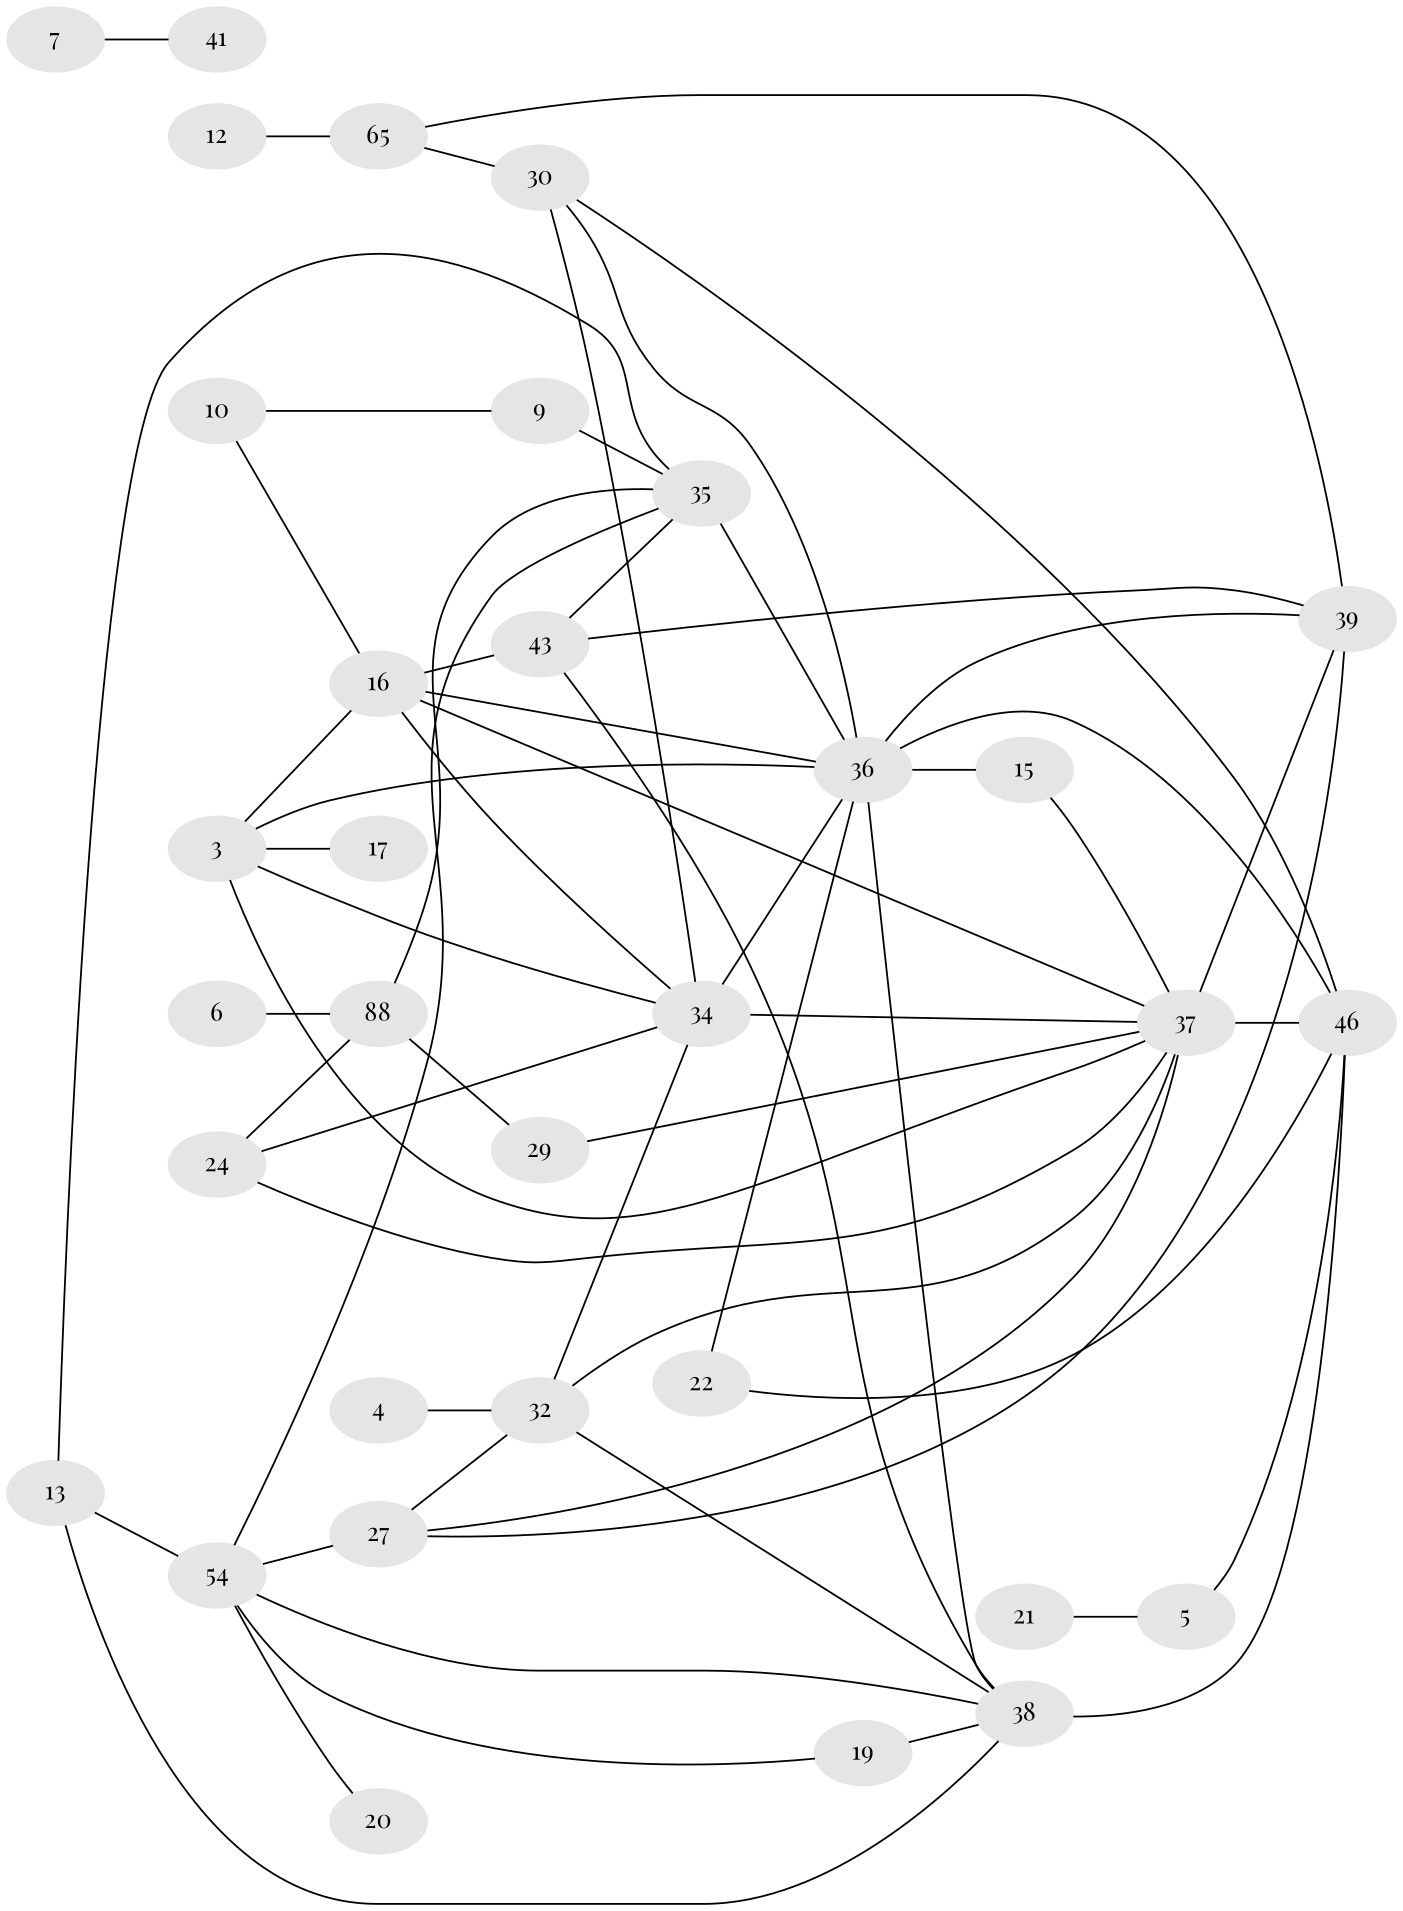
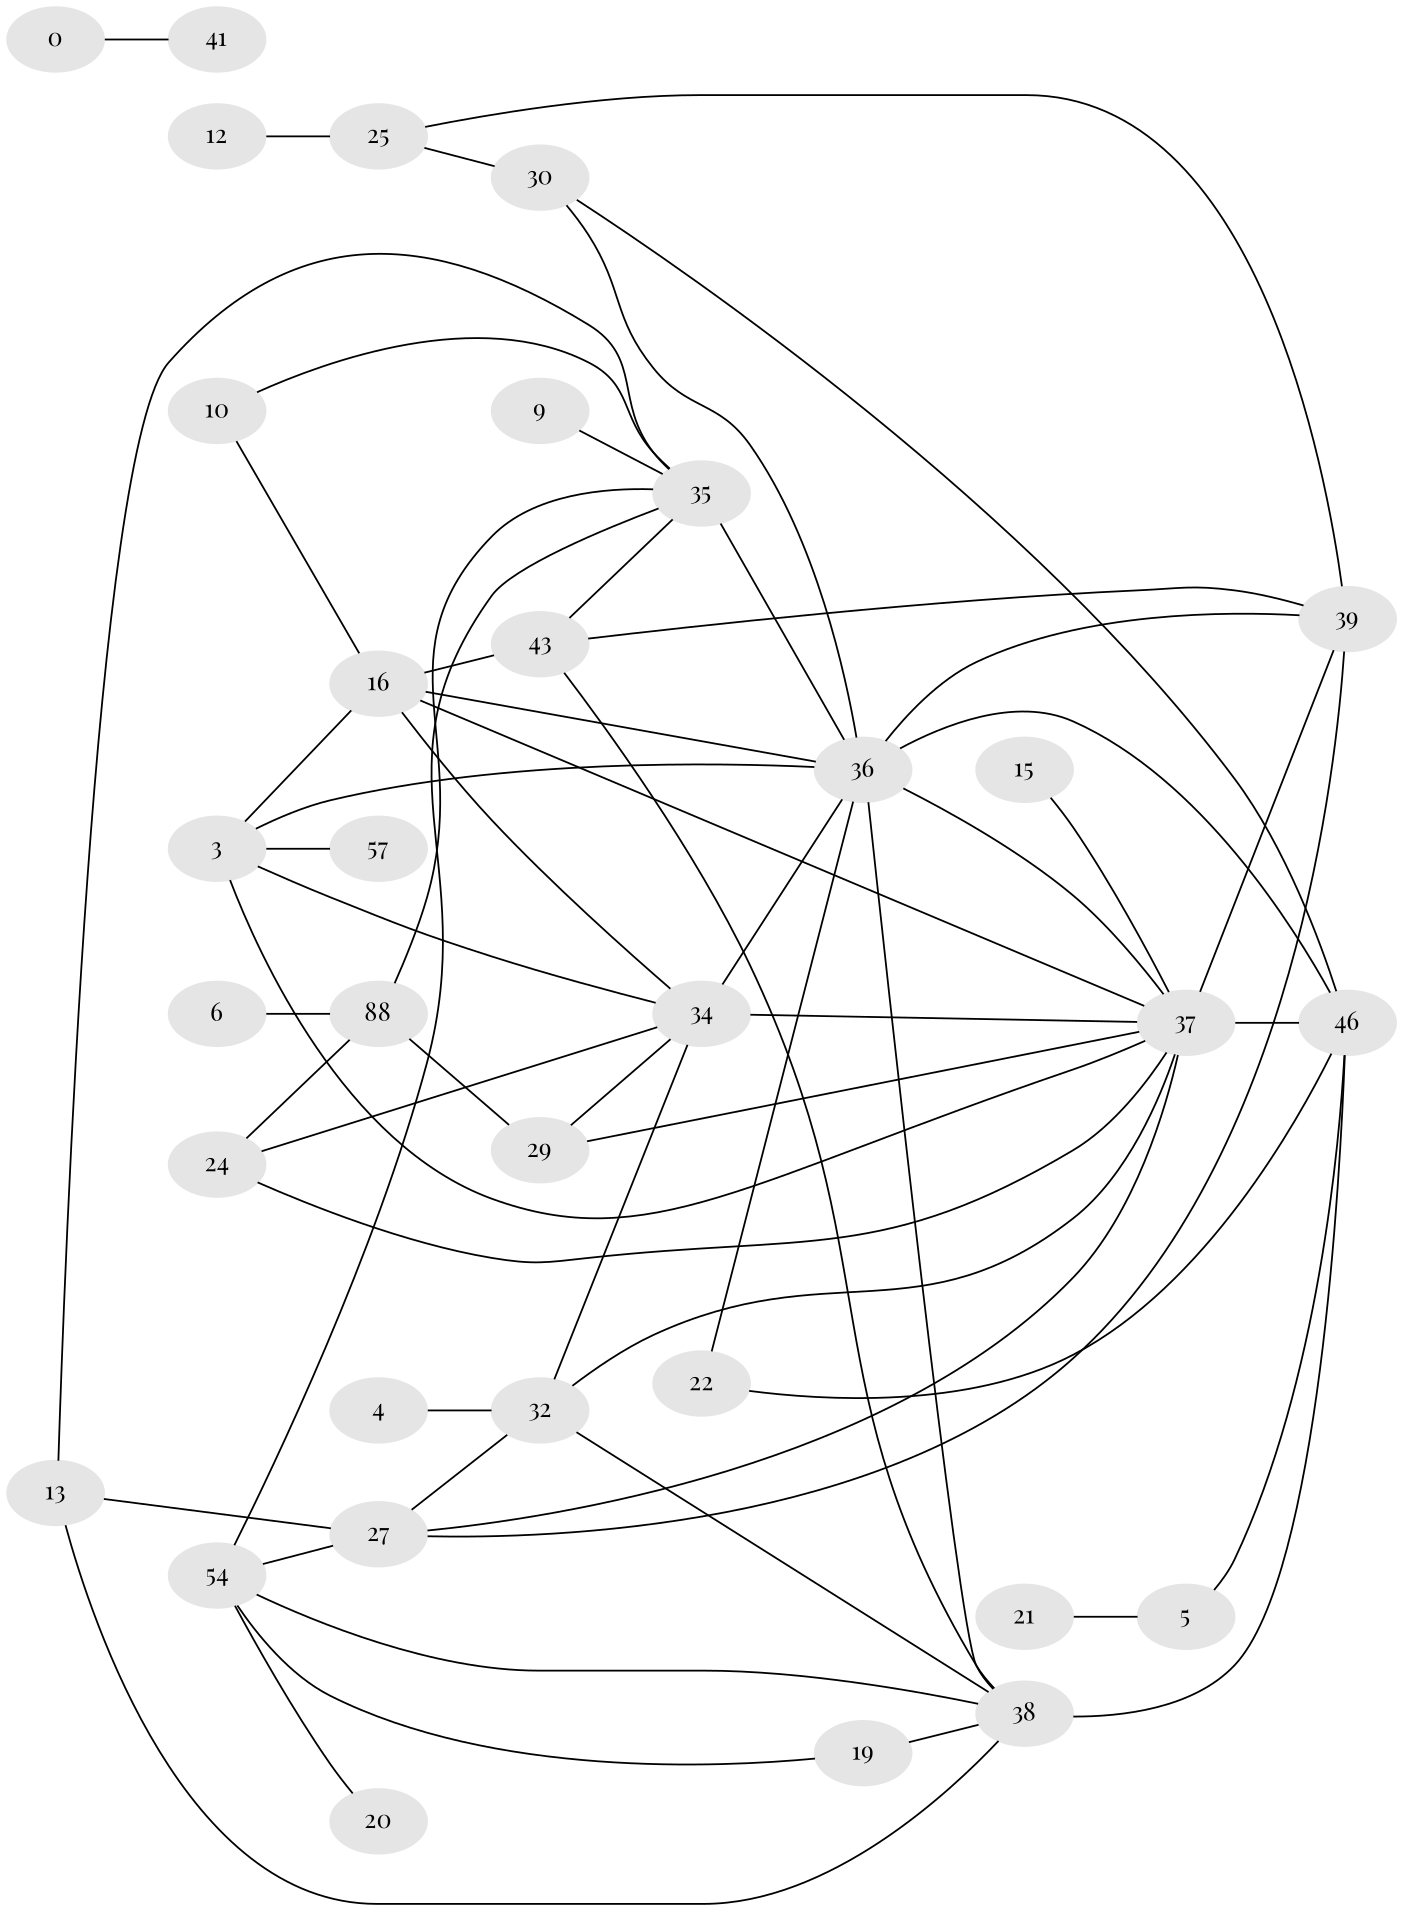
node "7": label "7" -> "0"
node "65": label "65" -> "25"
edge "10" -- "9": now "10" -- "35"
edge "30" -- "34": now "29" -- "34"
edge "36" -- "15": now "36" -- "37"
node "17": label "17" -> "57"
edge "13" -- "54": now "13" -- "27"
